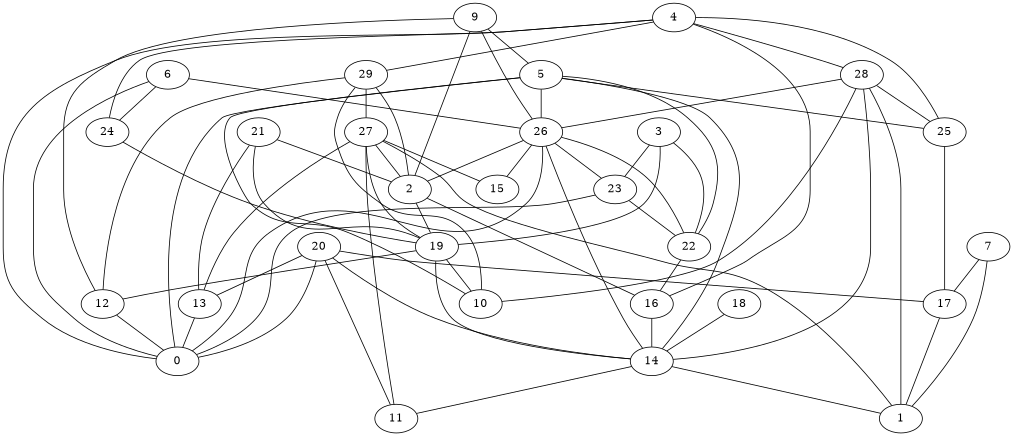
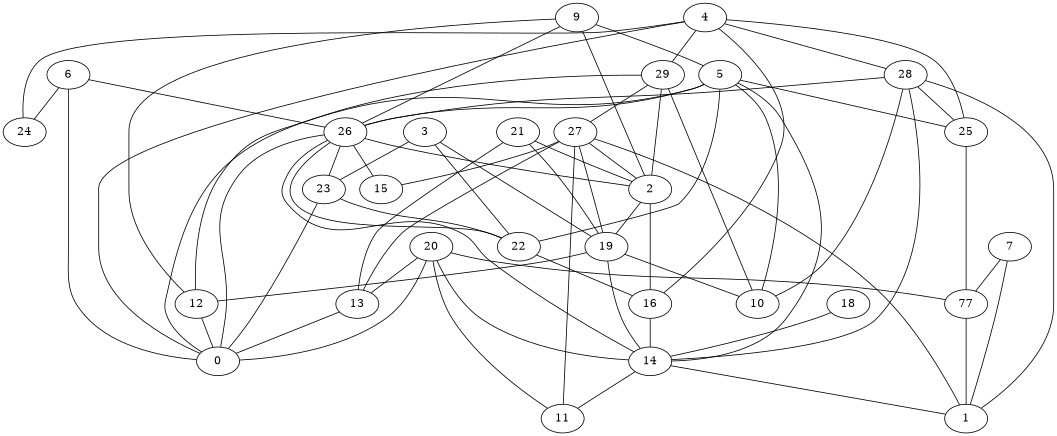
edge "24" -- "19": removed
node "17": label "17" -> "77"
